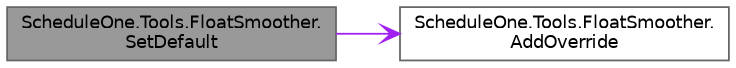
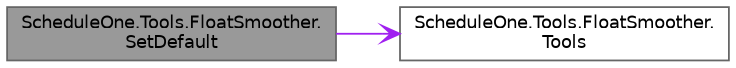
node "ScheduleOne.Tools.FloatSmoother. AddOverride": label "ScheduleOne.Tools.FloatSmoother. AddOverride" -> "ScheduleOne.Tools.FloatSmoother. Tools"
